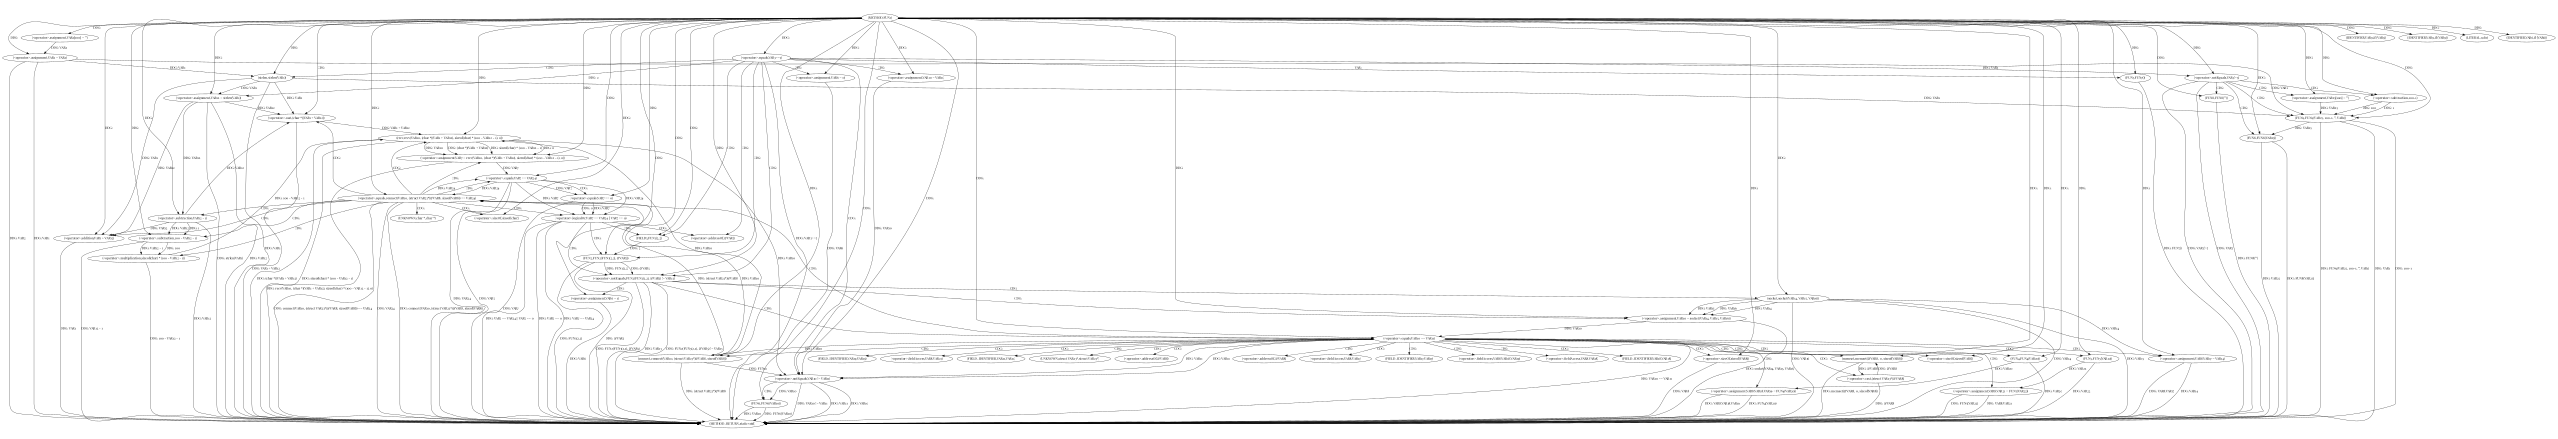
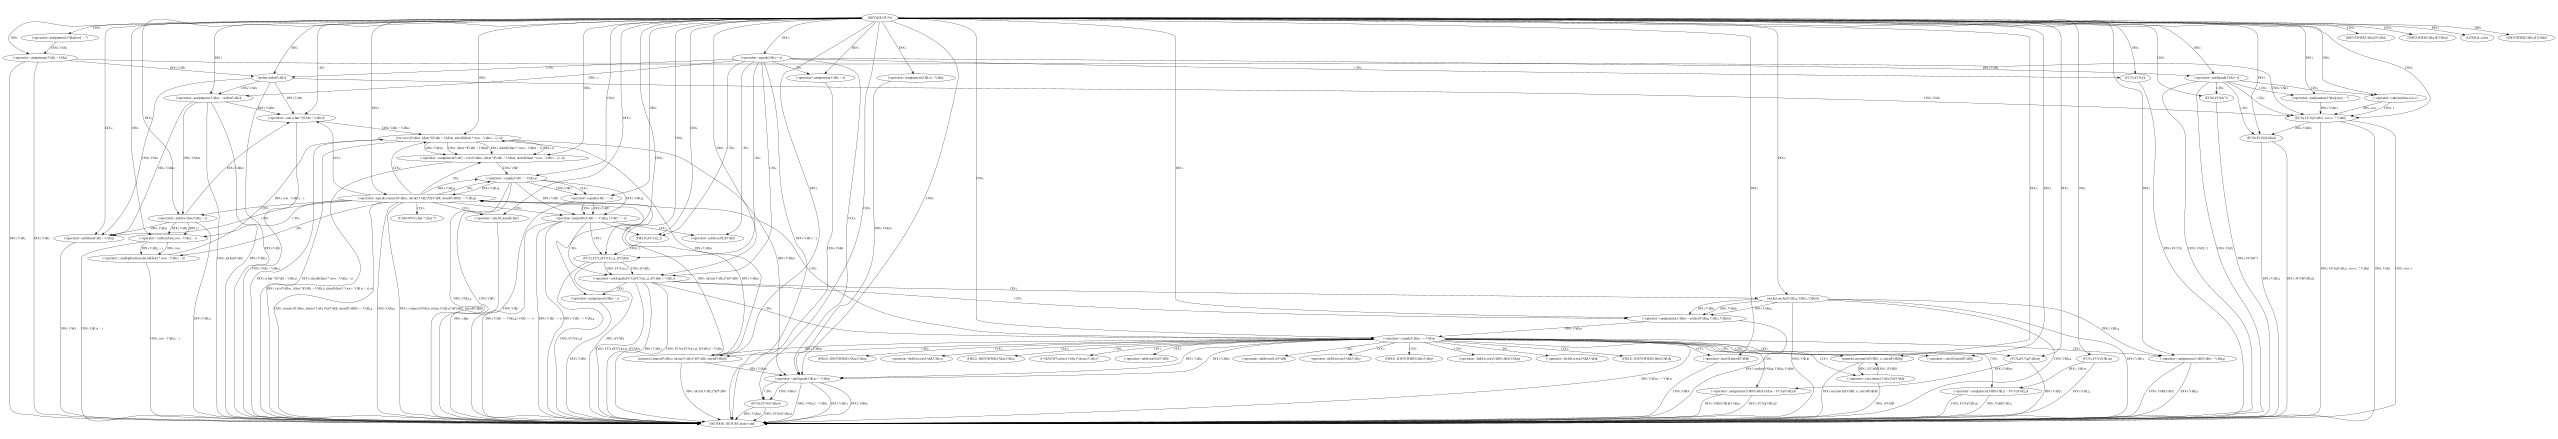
edge "(<operator>.equals,VAR3==5)" -> "(<operator>.assignment,VAR10 = VAR11)": removed, label "CDG:"
edge "(<operator>.equals,VAR3==5)" -> "(FUN7,FUN7())": label "VAR: " -> "CDG: "
edge "(<operator>.equals,VAR10 == VAR11)" -> "(FUN5,FUN5(VAR22))": removed, label "CDG:"
edge "(connect,connect(VAR10, (struct VAR23*)&VAR8, sizeof(VAR8)))" -> "(<operator>.notEquals,VAR10 != VAR11)": label "DDG: FUN10" -> "DDG: VAR10"
edge "(<operator>.sizeOf,sizeof(char))" -> "(METHOD_RETURN,static void)": added, label "DDG: char"
